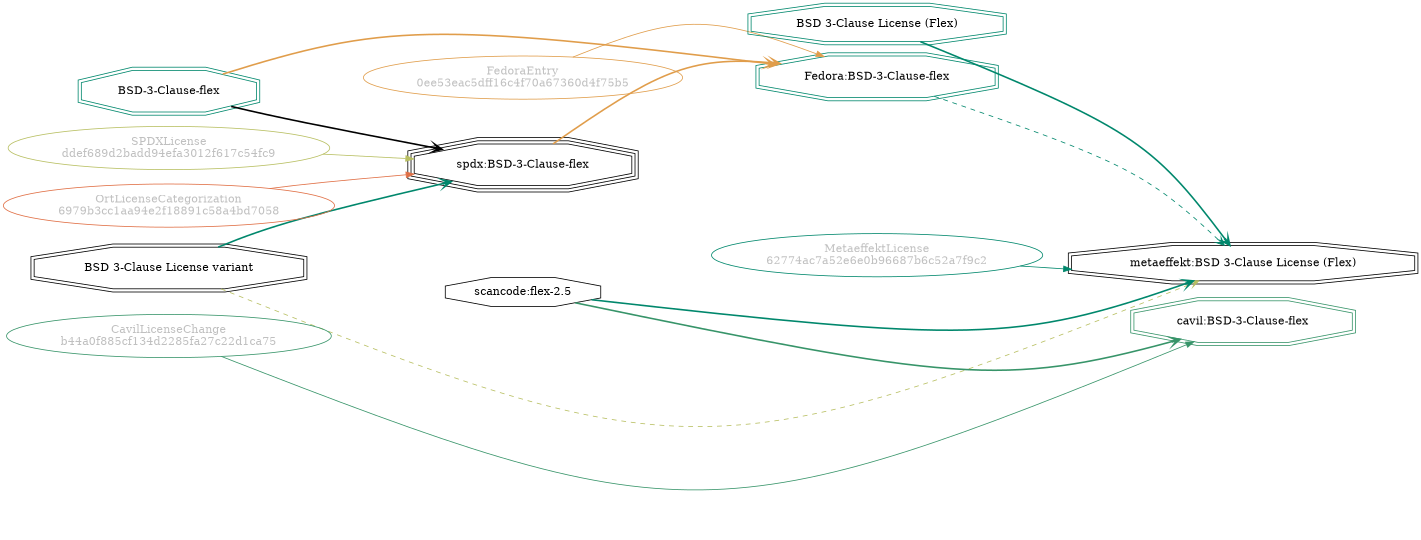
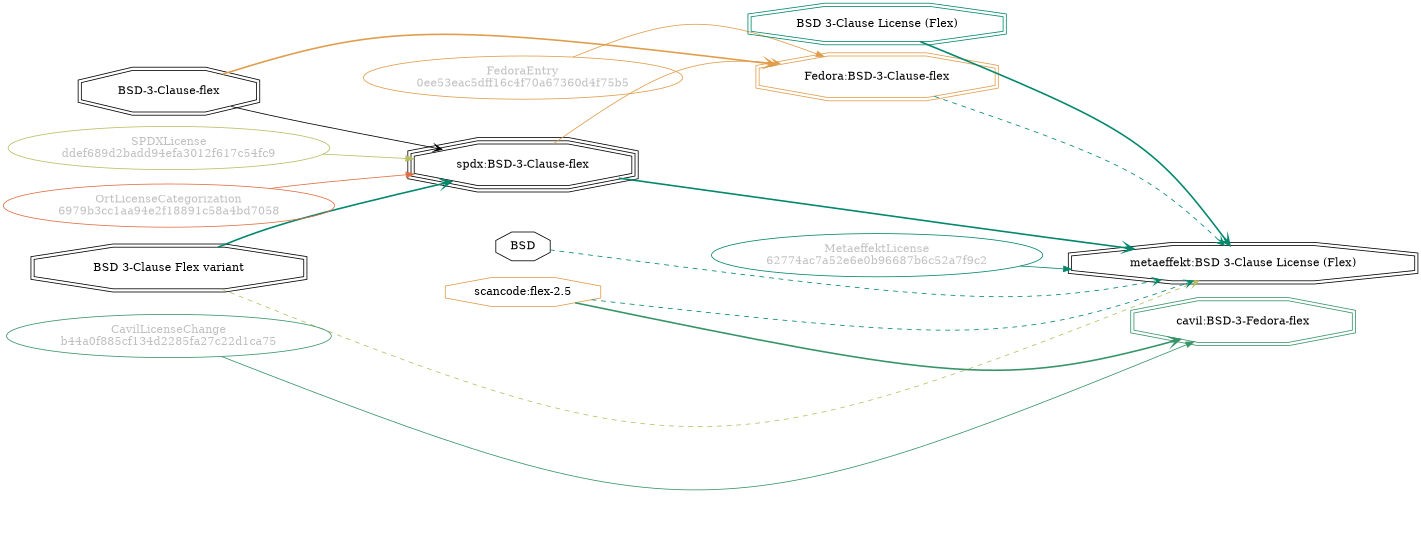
node "Fedora:BSD-3-Clause-flex": color #00876c -> #e09d4b
edge "spdx:BSD-3-Clause-flex" -> "Fedora:BSD-3-Clause-flex": style bold -> solid
node "BSD-3-Clause-flex": color #00876c -> black
edge "BSD-3-Clause-flex" -> "spdx:BSD-3-Clause-flex": style bold -> solid
edge "spdx:BSD-3-Clause-flex" -> "metaeffekt:BSD 3-Clause License (Flex)": added
node "BSD": added
node "BSD 3-Clause License variant": label "BSD 3-Clause License variant" -> "BSD 3-Clause Flex variant"
node "scancode:flex-2.5": color black -> #e09d4b
node "cavil:BSD-3-Clause-flex": label "cavil:BSD-3-Clause-flex" -> "cavil:BSD-3-Fedora-flex"
edge "scancode:flex-2.5" -> "metaeffekt:BSD 3-Clause License (Flex)": style bold -> dashed
